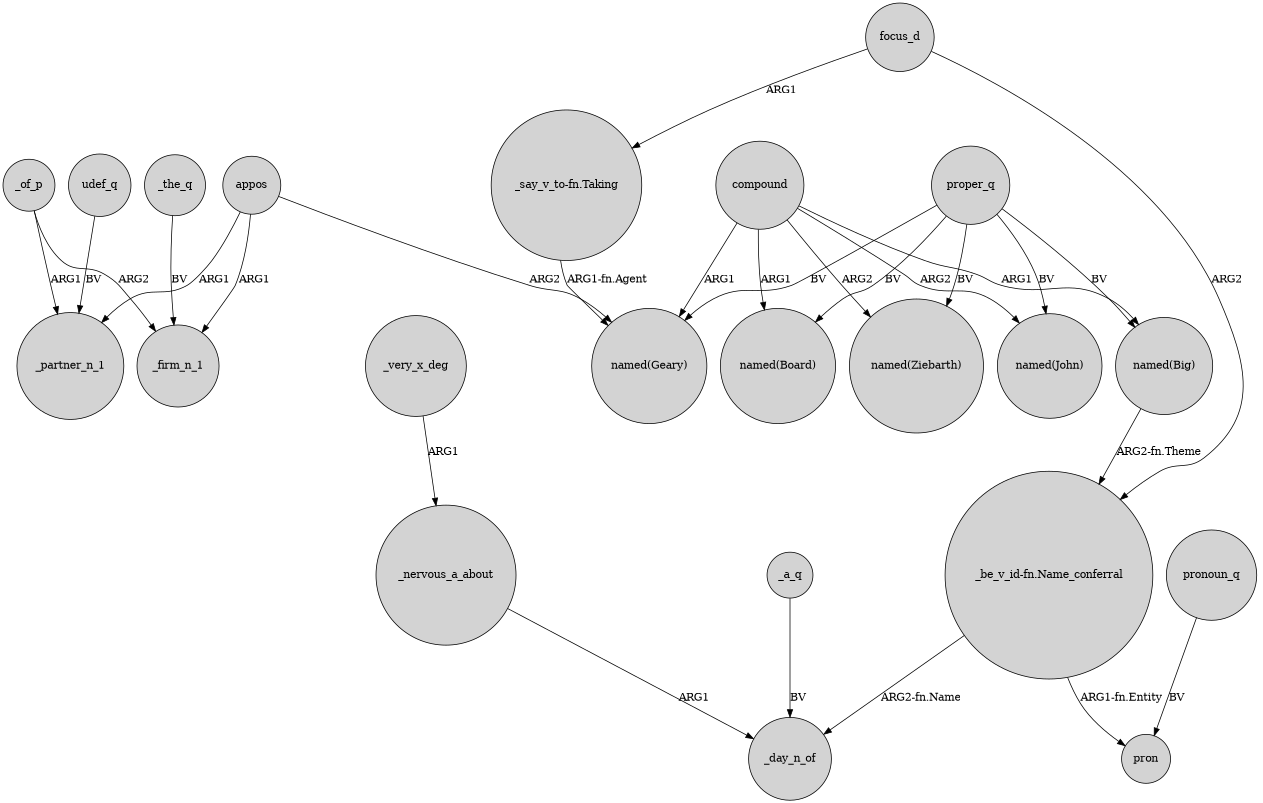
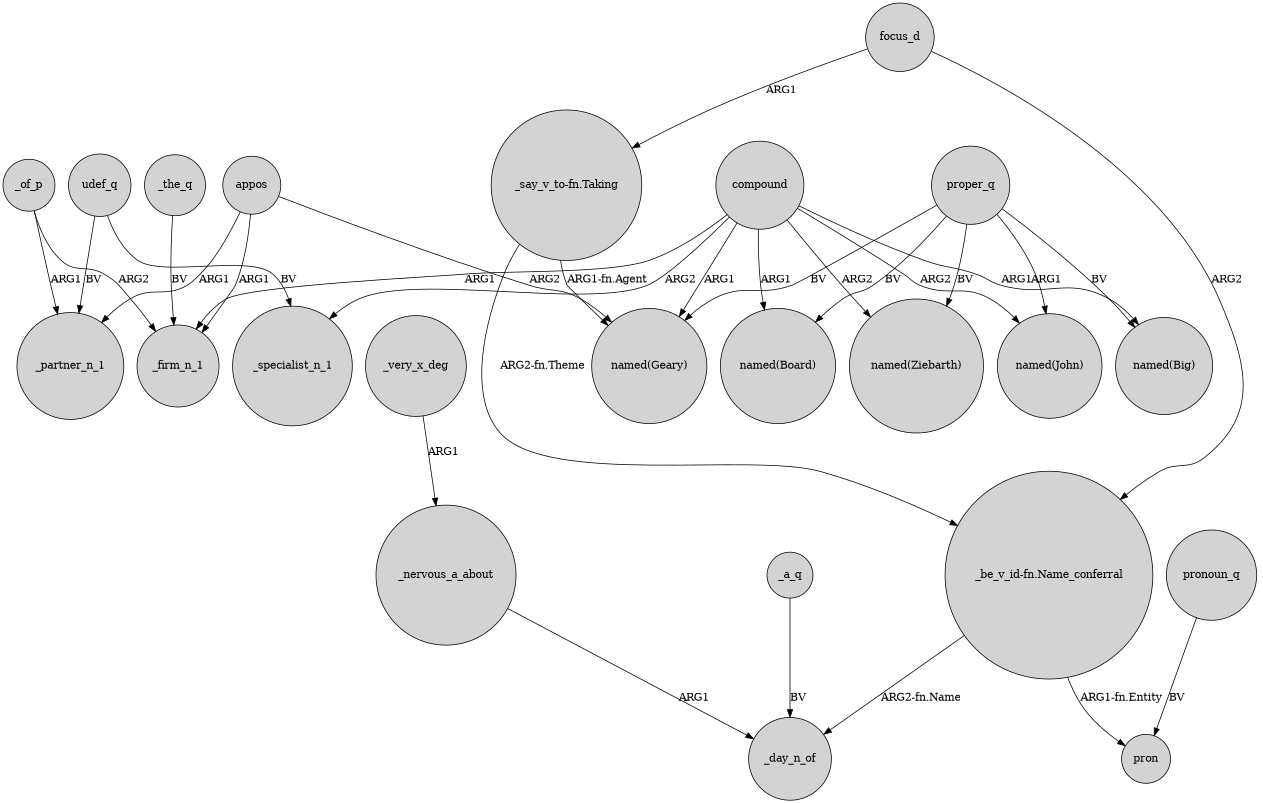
edge "compound" -> "_firm_n_1": added, label "ARG1"
edge "proper_q" -> "named(John)": label "BV" -> "ARG1"
node "_specialist_n_1": added
edge "named(Big)" -> "_be_v_id-fn.Name_conferral": now "_say_v_to-fn.Taking" -> "_be_v_id-fn.Name_conferral"
